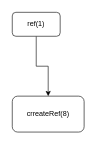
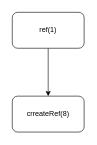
node "ref(1)": size 48x24 -> 72x36
